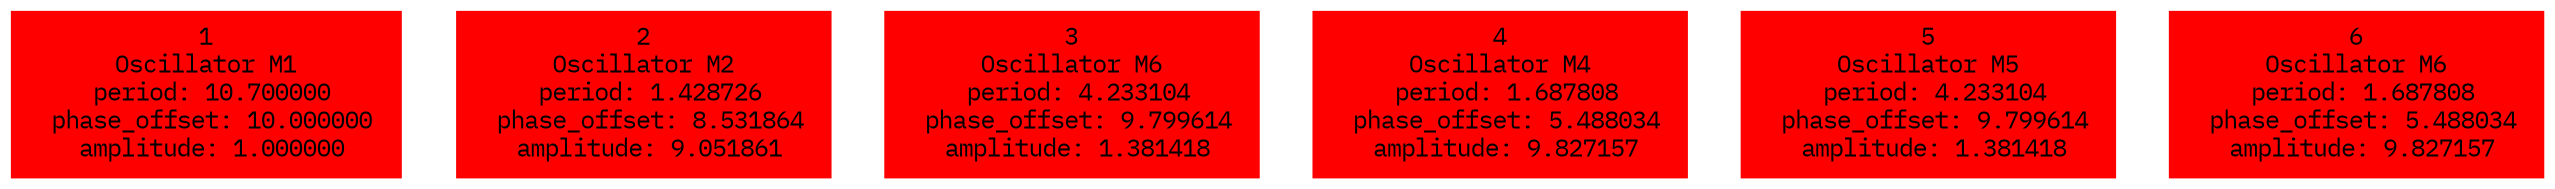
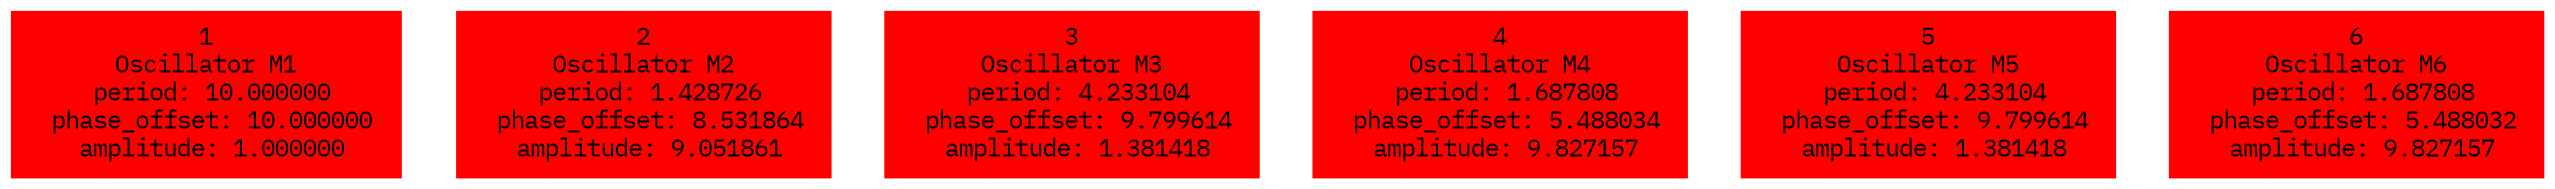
node "3": text "Oscillator M6" -> "Oscillator M3"
node "1": text "period: 10.700000" -> "period: 10.000000"
node "6": text "phase_offset: 5.488034" -> "phase_offset: 5.488032"
